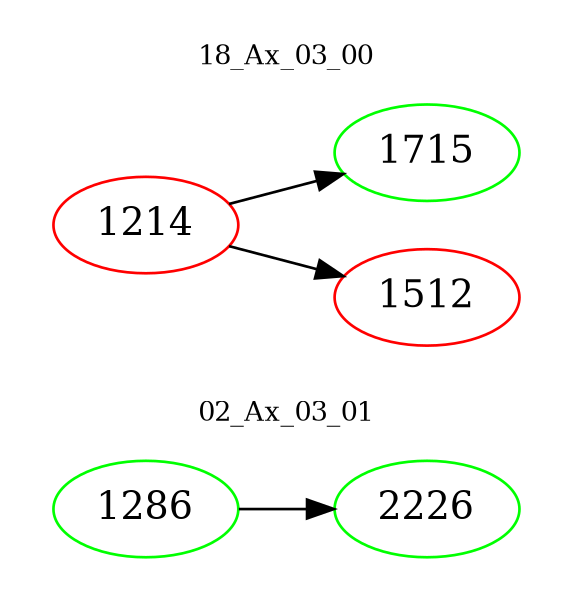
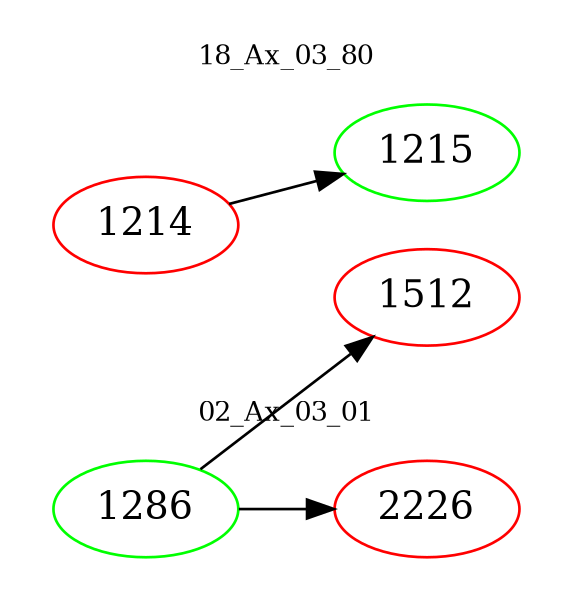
cluster "18_Ax_03_00": label "18_Ax_03_00" -> "18_Ax_03_80"
node "1715": label "1715" -> "1215"
edge "1214" -> "1512": now "1286" -> "1512"
node "2226": color green -> red
